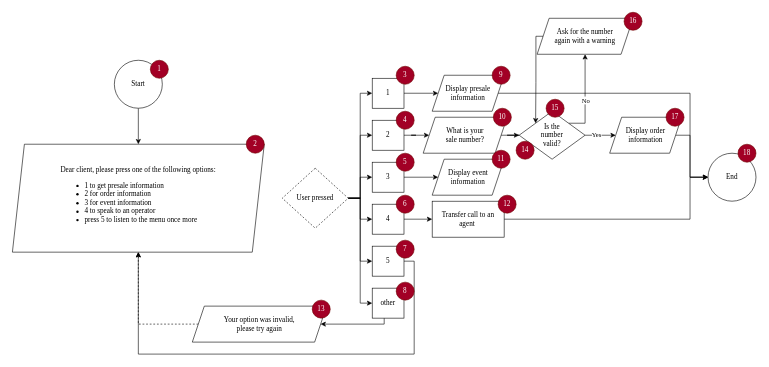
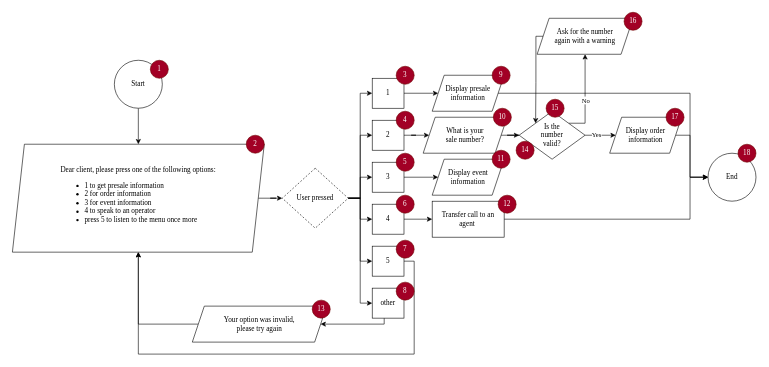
edge "Dear client, please press one of the following options: 1 to get presale information 2 for order information 3 for event information 4 to speak to an operator press 5 to listen to the menu once more" -> "User pressed": added
edge "Your option was invalid, please try again" -> "Dear client, please press one of the following options: 1 to get presale information 2 for order information 3 for event information 4 to speak to an operator press 5 to listen to the menu once more": style dashed -> solid
